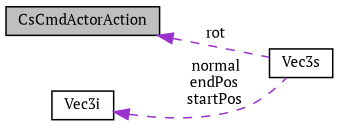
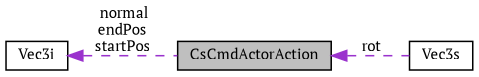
edge "Vec3s" -> "Vec3i": now "CsCmdActorAction" -> "Vec3i"
